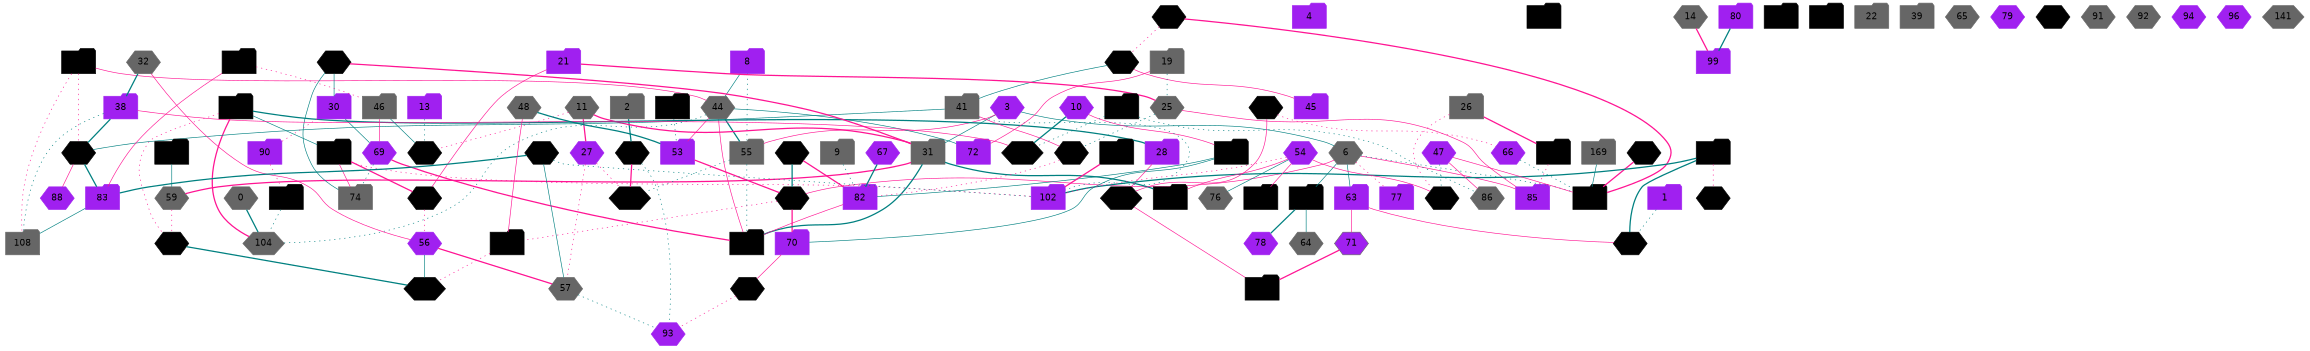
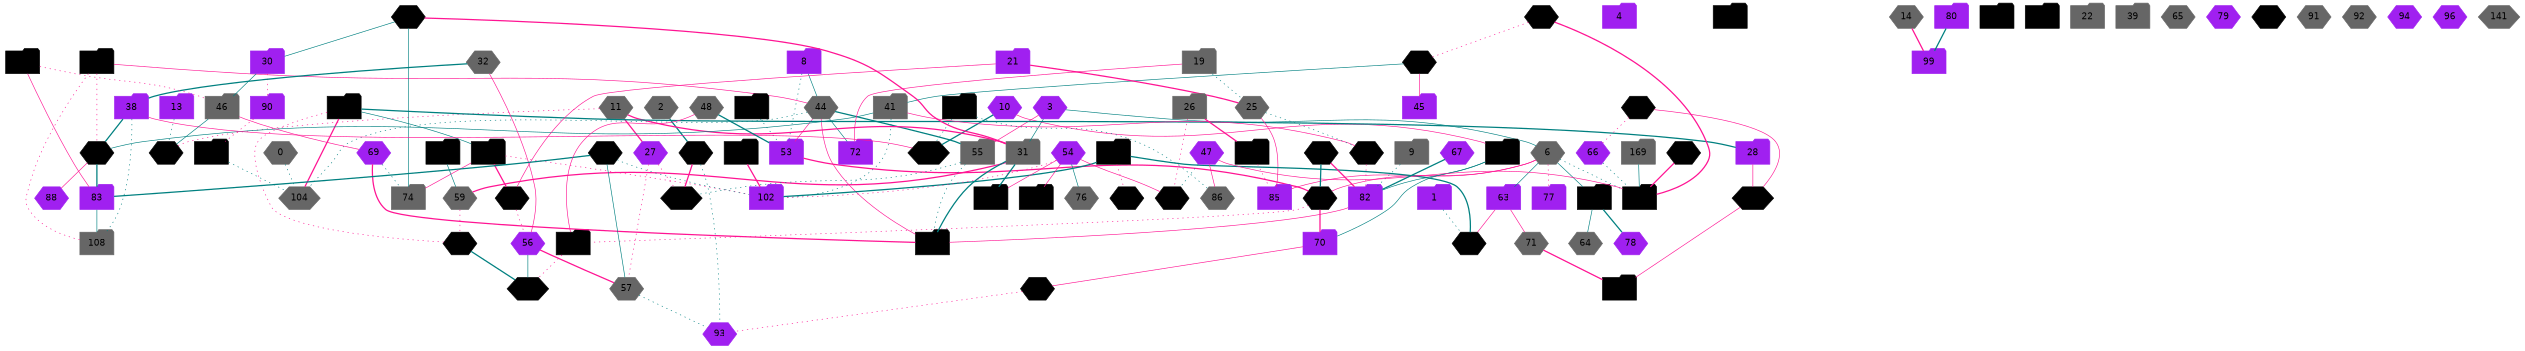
edge "8" -- "55": now "8" -- "53"
node "2": shape folder -> hexagon
edge "30" -- "69": now "30" -- "46"
edge "0" -- "104": style bold -> dotted
node "71": fillcolor purple -> gray40
